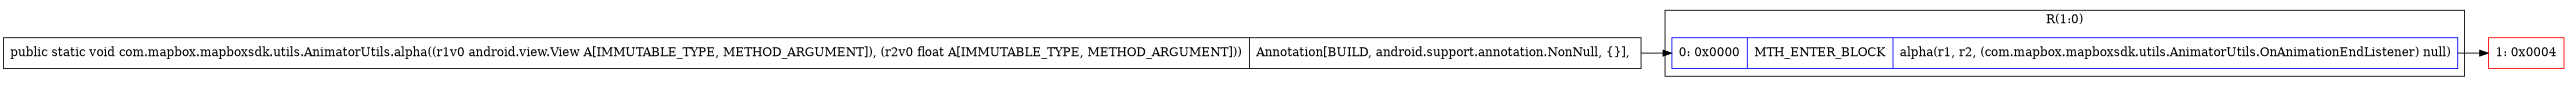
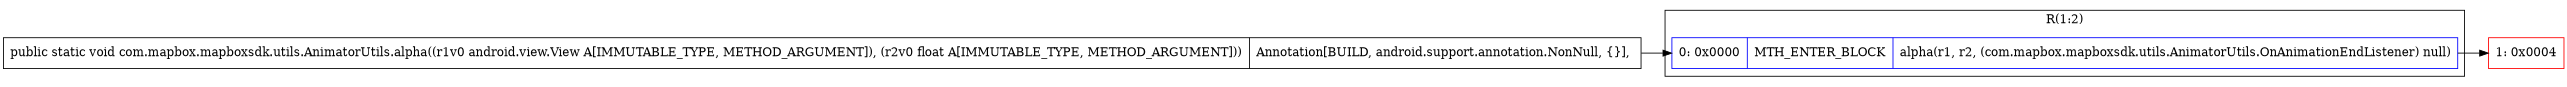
cluster "R(1:0)": label "R(1:0)" -> "R(1:2)"
